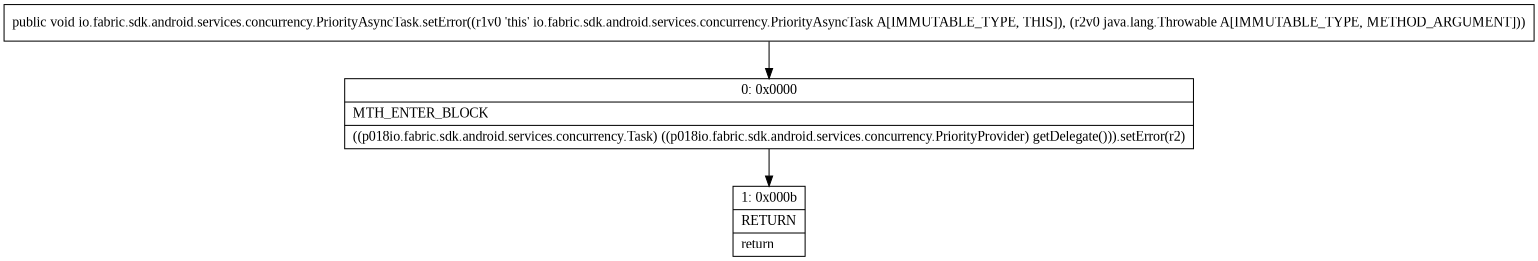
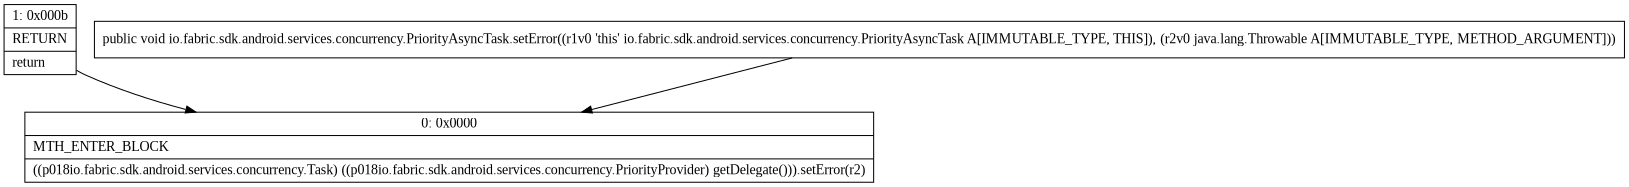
edge "0: 0x0000" -> "1: 0x000b": reversed
